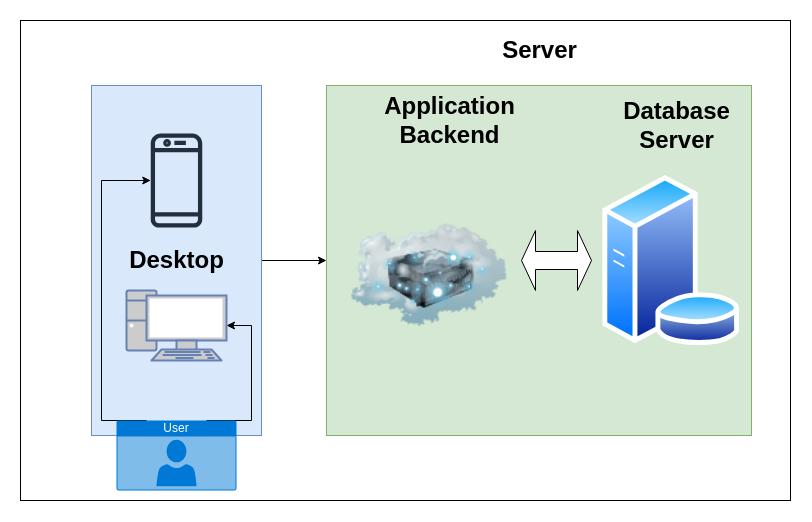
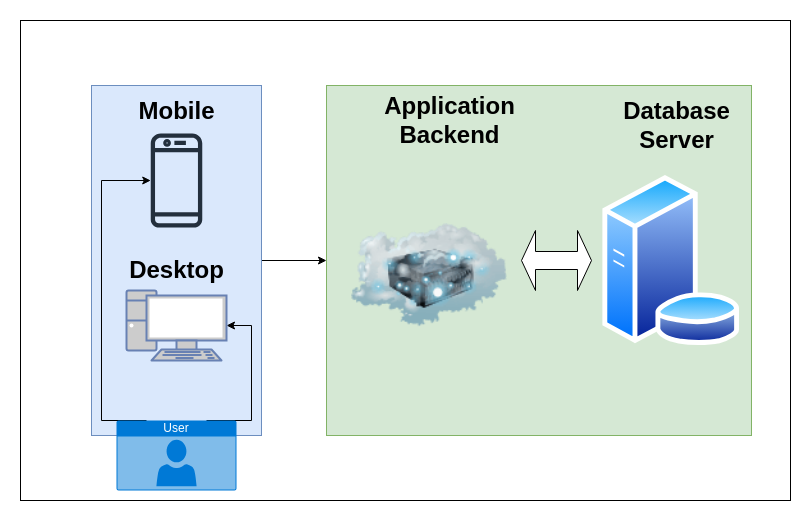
node "Server": removed
node "Mobile": added
node "Desktop": moved (177, 261) -> (177, 271)
